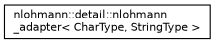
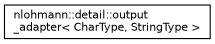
node "nlohmann::detail::nlohmann _adapter< CharType, StringType >": label "nlohmann::detail::nlohmann _adapter< CharType, StringType >" -> "nlohmann::detail::output _adapter< CharType, StringType >"
